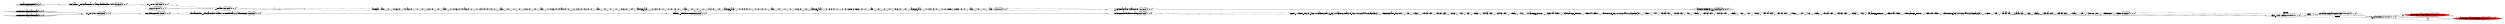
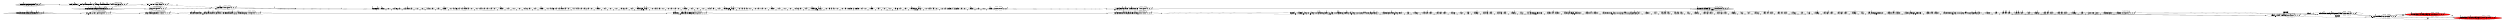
edge "testCollectionFormatAnnotationOnClass['0', '1', '0']" -> "C c = new C().init(),c2@@@3@@@['1', '1', '0']": now "testCollectionFormatAnnotationOnClass['0', '1', '0']" -> "String r@@@5@@@['0', '0', '1']"
